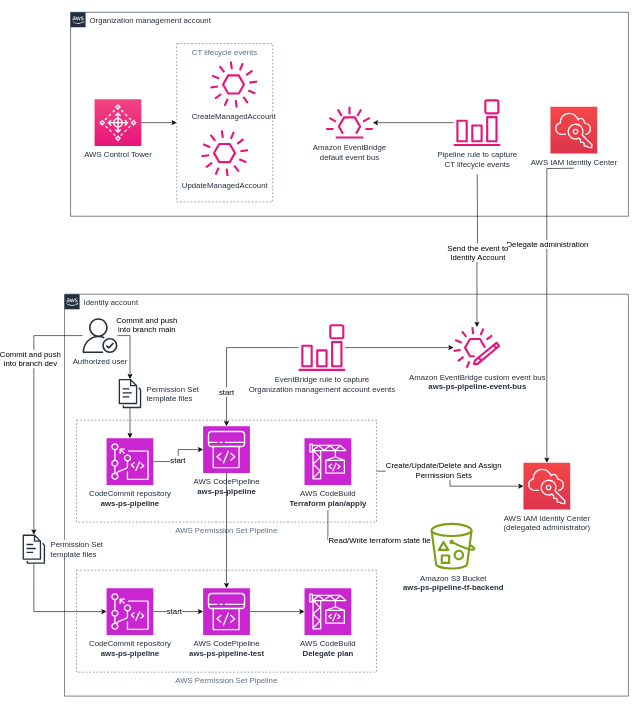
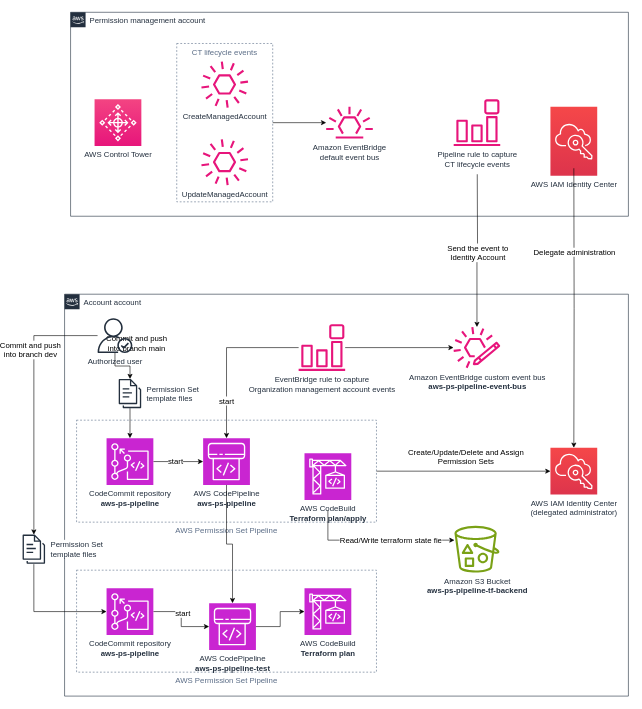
node "Organization management account": label "Organization management account" -> "Permission management account"
node "CreateManagedAccount": moved (234, 85) -> (225, 85)
edge "AWS Control Tower" -> "CT lifecycle events": removed
edge "CT lifecycle events" -> "Amazon EventBridge default event bus": added
edge "Pipeline rule to captureCT lifecycle events" -> "Amazon EventBridge default event bus": removed
node "AWS IAM Identity Center": size 47x47 -> 47x69
node "UpdateManagedAccount": moved (225, 153) -> (225, 162)
node "Identity account": label "Identity account" -> "Account account"
node "Authorized user": moved (100, 336) -> (115, 336)
node "AWS CodePipelineaws-ps-pipeline": moved (227, 450) -> (227, 462)
node "AWS CodeBuildTerraform plan/apply": moved (328, 462) -> (328, 477)
node "AWS IAM Identity Center (delegated administrator)": moved (547, 486) -> (574, 471)
node "Amazon S3 Bucket aws-ps-pipeline-tf-backend": moved (453, 546) -> (477, 549)
node "AWS CodePipelineaws-ps-pipeline-test": moved (227, 612) -> (233, 627)
node "AWS CodeBuildDelegate plan": label "AWS CodeBuildDelegate plan" -> "AWS CodeBuildTerraform plan"
